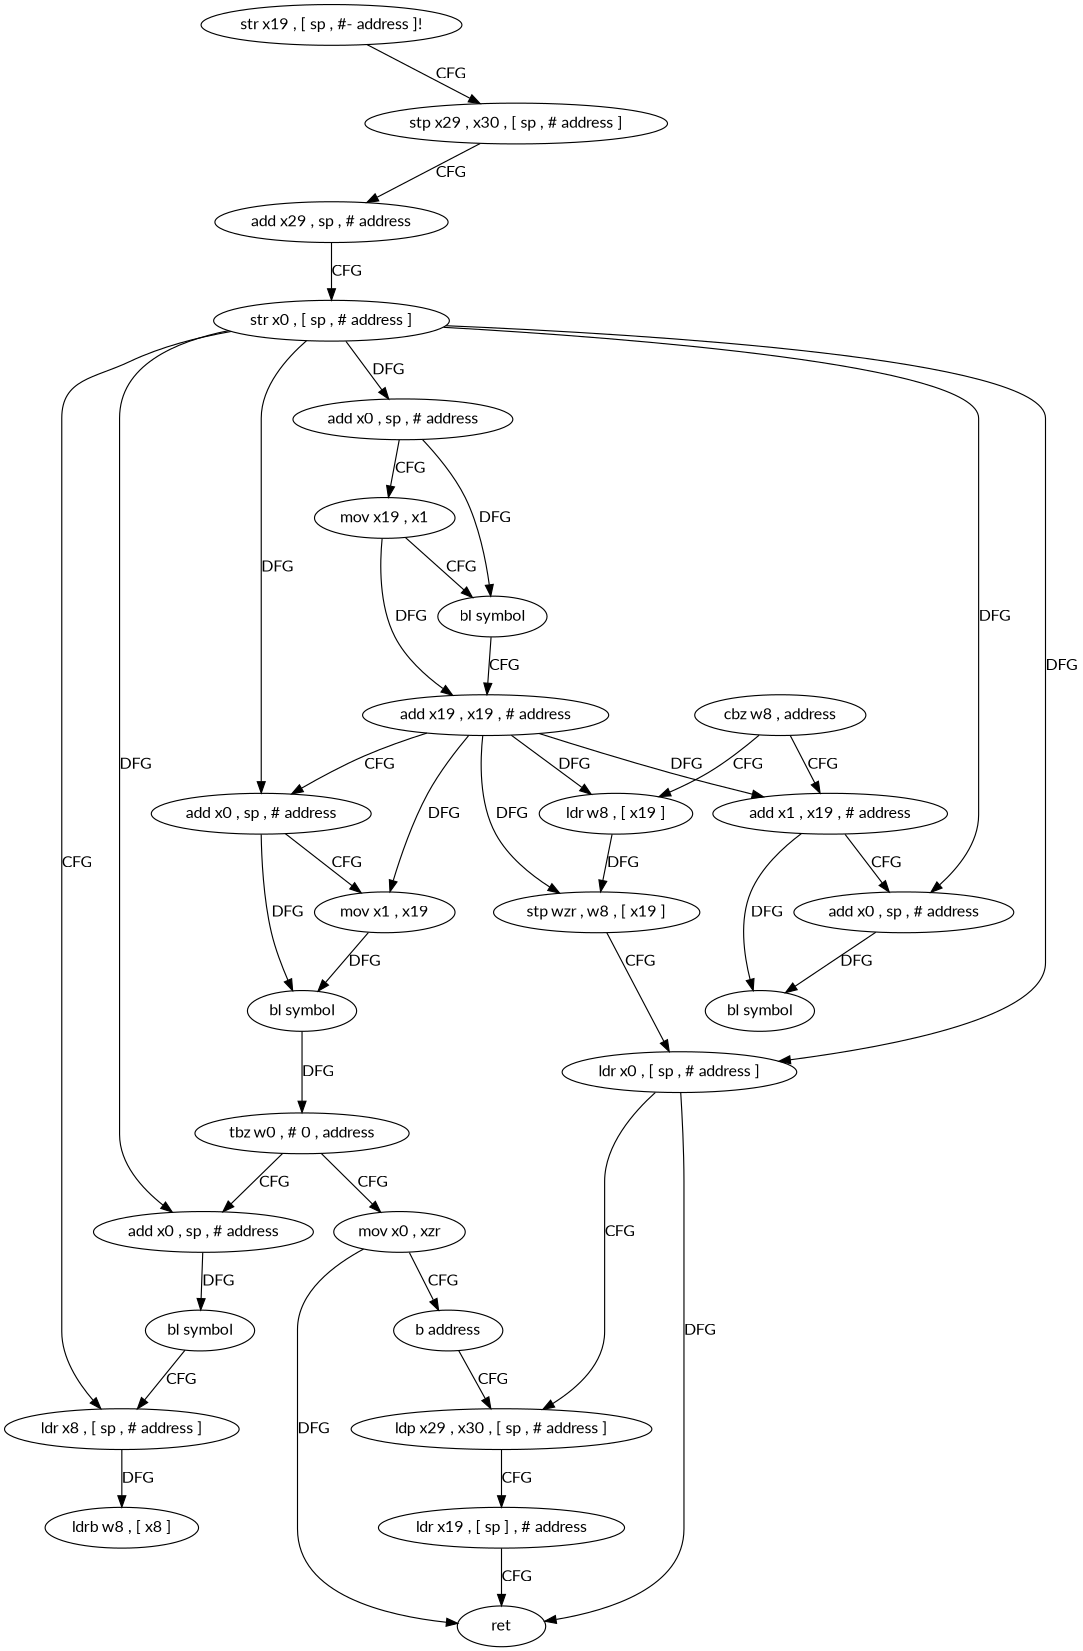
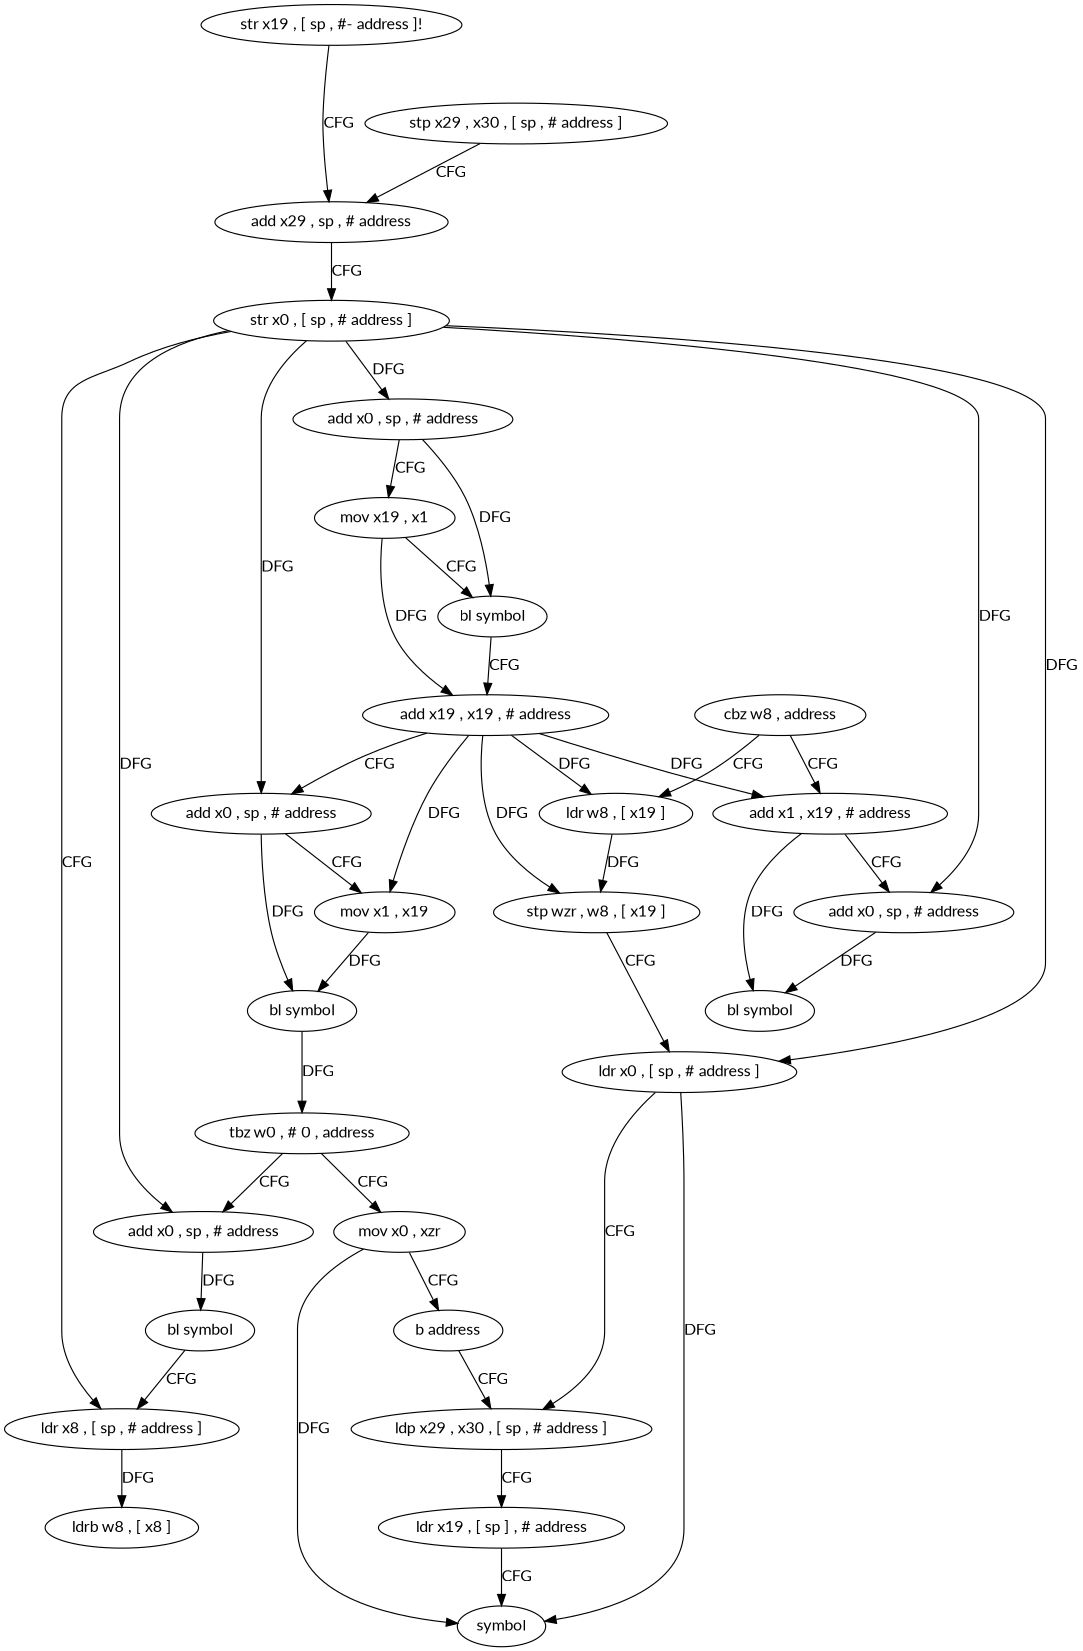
edge "str x19 , [ sp , #- address ]!" -> "stp x29 , x30 , [ sp , # address ]": now "str x19 , [ sp , #- address ]!" -> "add x29 , sp , # address"
node "ret": label "ret" -> "symbol"
